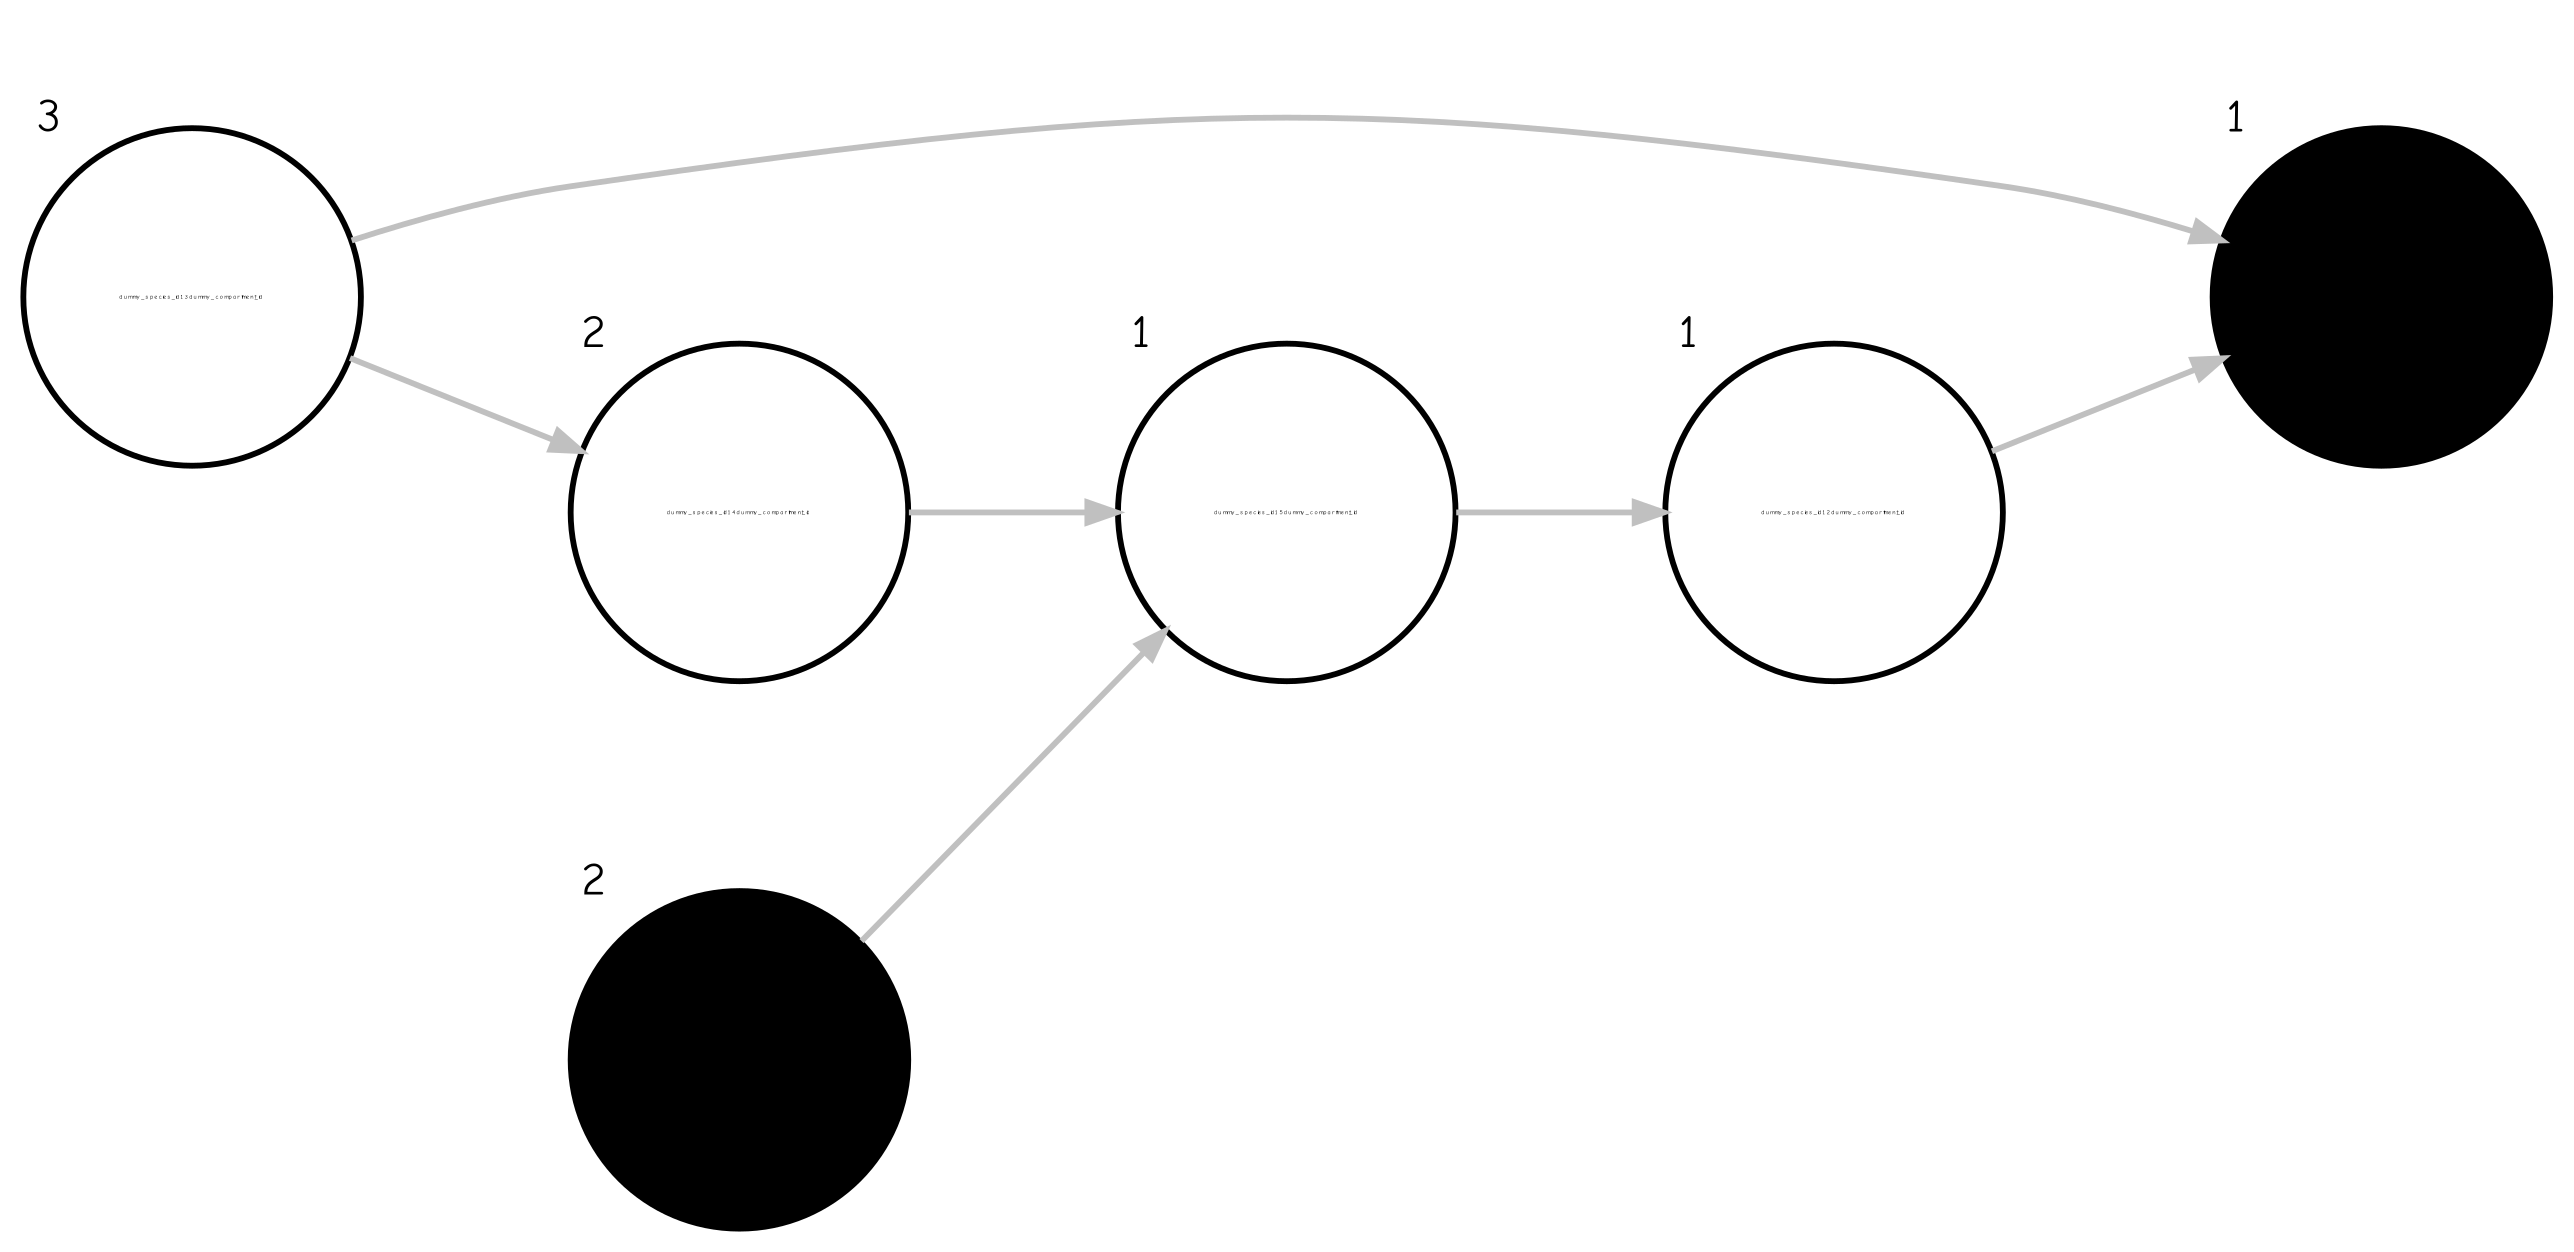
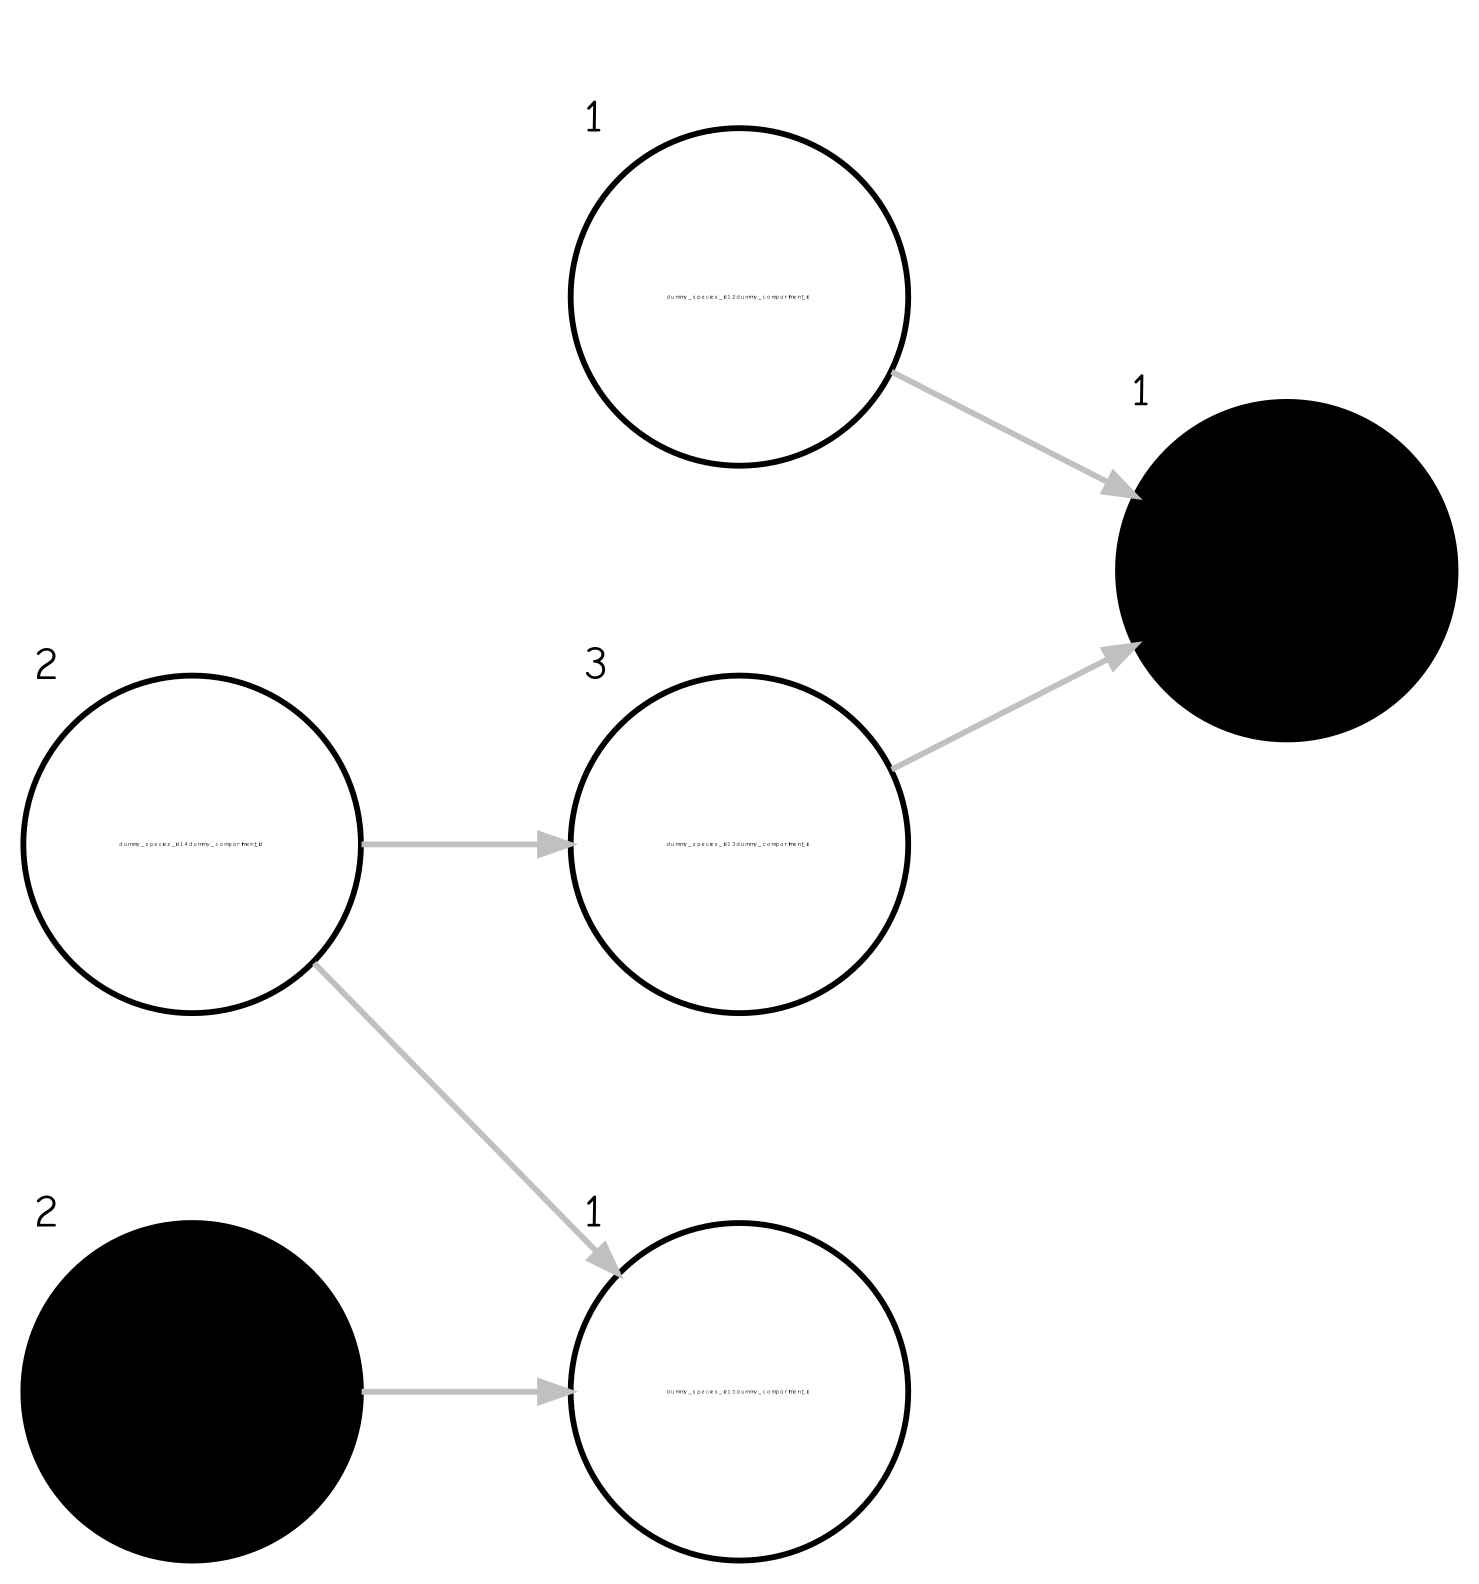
edge "dummy_species_id13dummy_compartment_id" -> "dummy_species_id14dummy_compartment_id": reversed
edge "dummy_species_id15dummy_compartment_id" -> "dummy_species_id12dummy_compartment_id": removed
